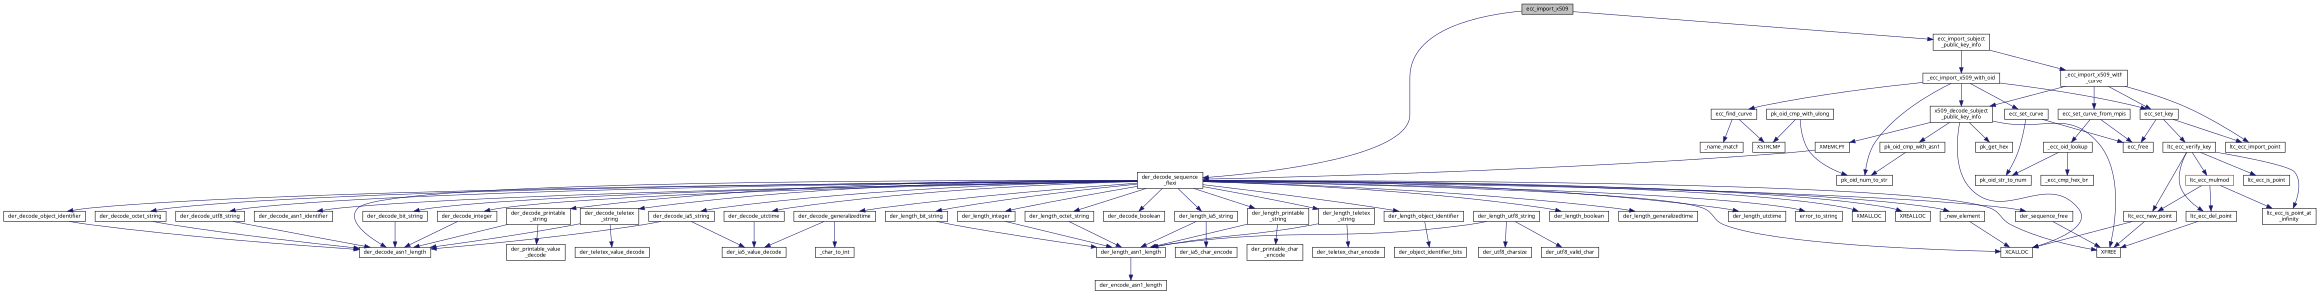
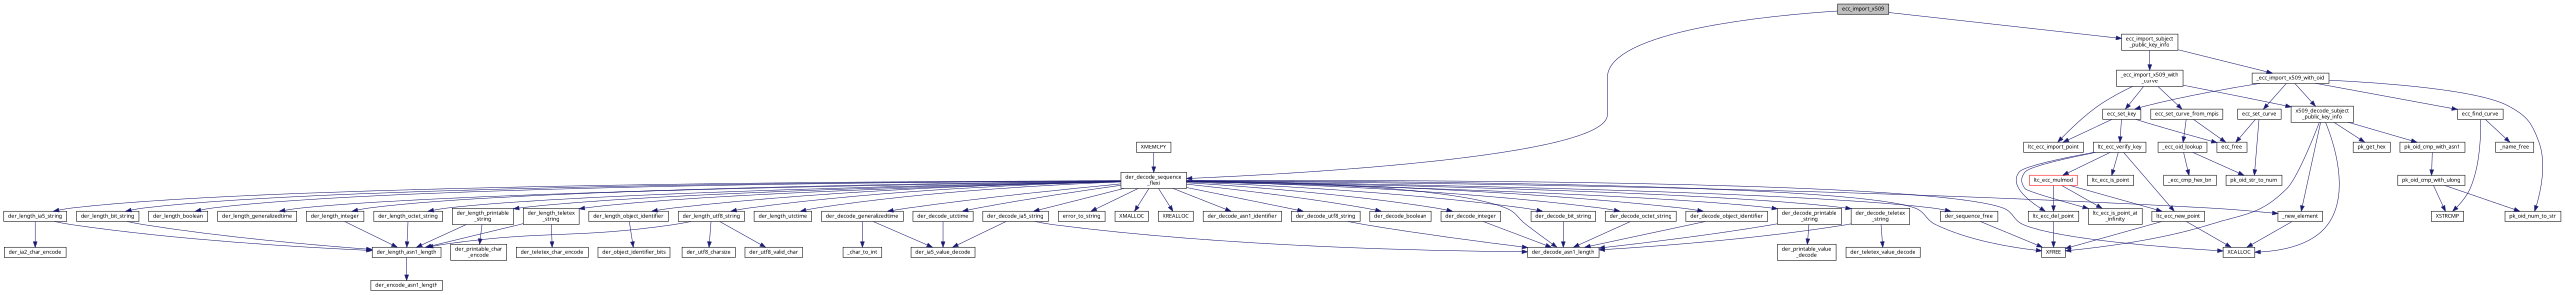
edge "x509_decode_subject _public_key_info" -> "XMEMCPY": now "x509_decode_subject _public_key_info" -> "_new_element"
node "_name_match": label "_name_match" -> "_name_free"
edge "pk_oid_cmp_with_asn1" -> "pk_oid_num_to_str": now "pk_oid_cmp_with_asn1" -> "pk_oid_cmp_with_ulong"
edge "der_decode_sequence _flexi" -> "der_length_utf8_string": added
node "der_ia5_char_encode": label "der_ia5_char_encode" -> "der_ia2_char_encode"
